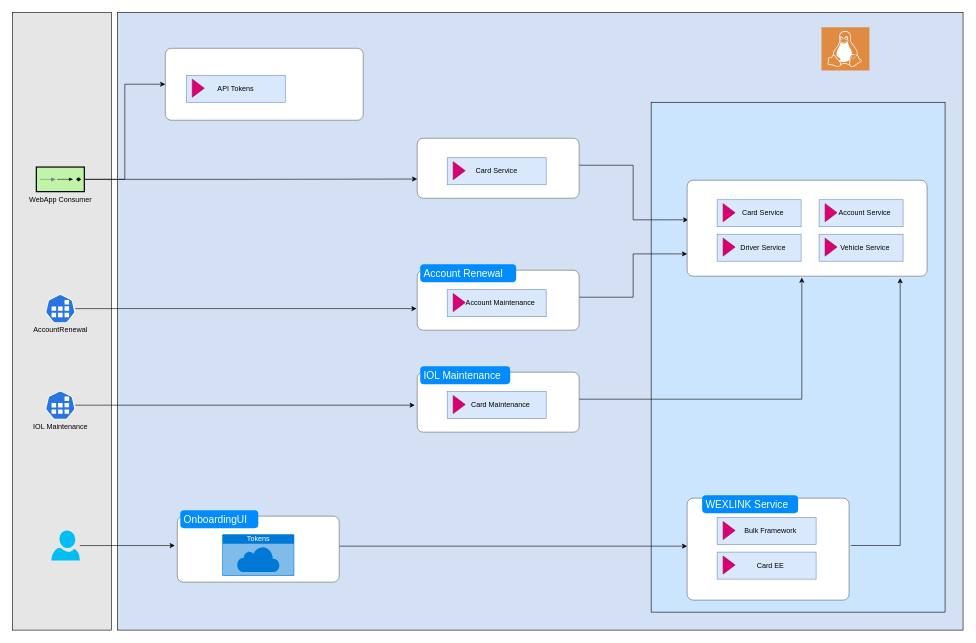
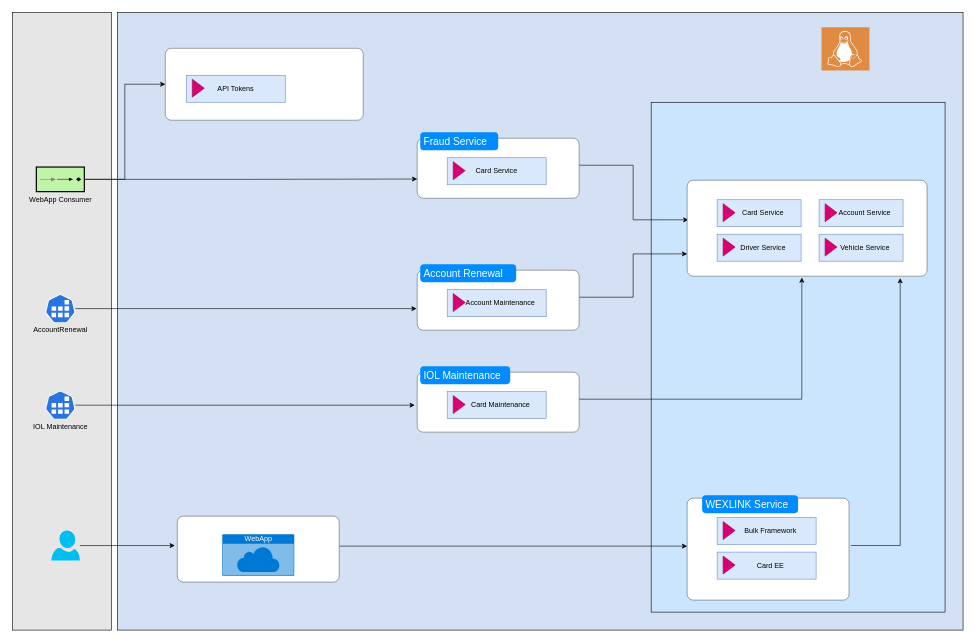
node "Fraud Service": added
node "OnboardingUI": removed
node "Tokens": label "Tokens" -> "WebApp"
